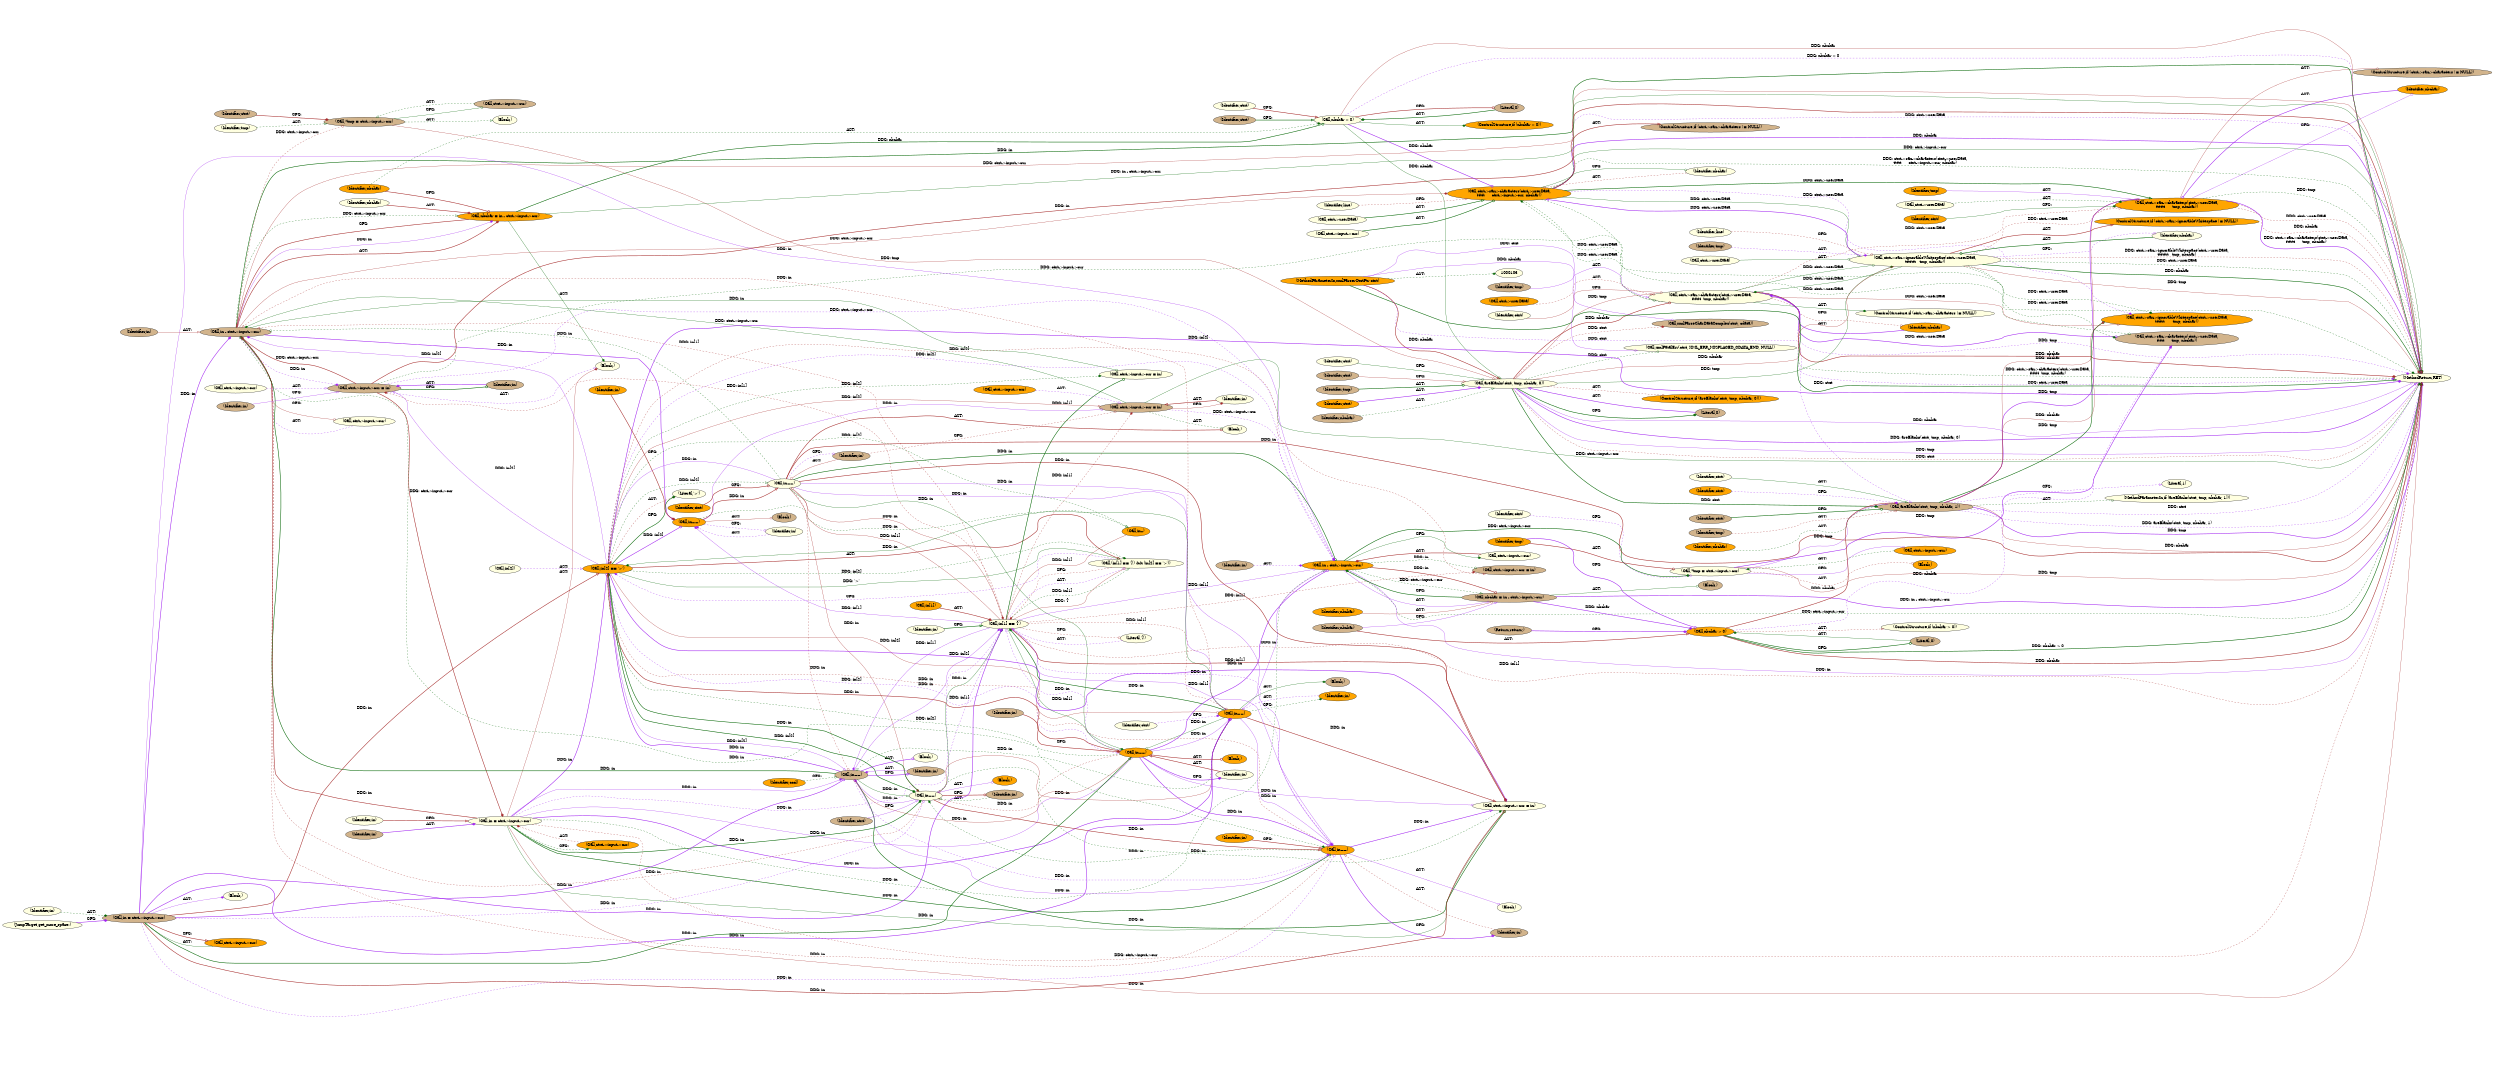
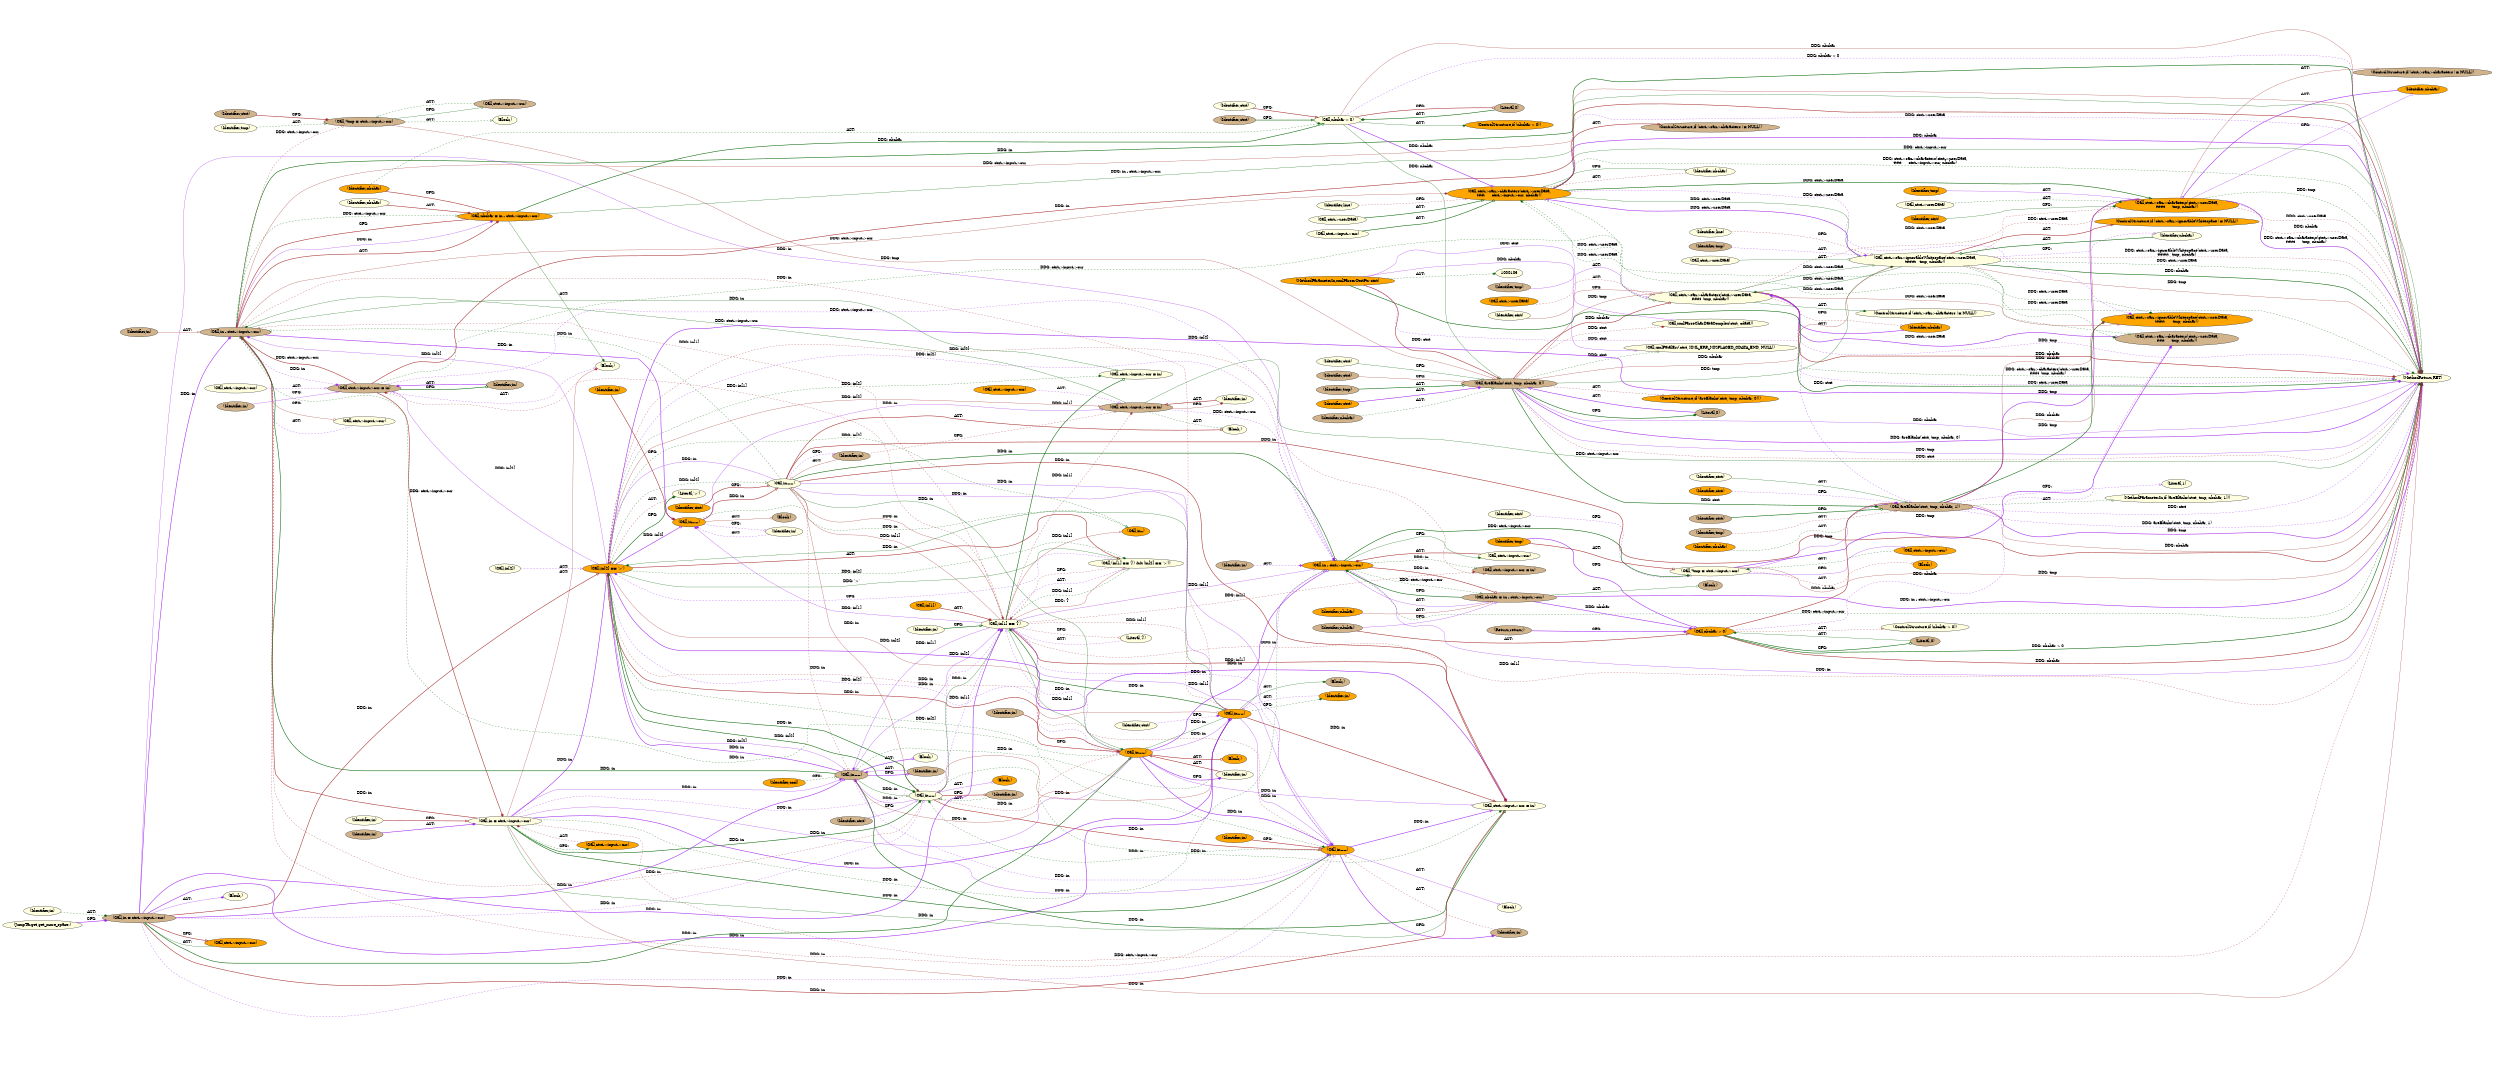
node "(Call,xmlParseCharDataComplex(ctxt, cdata))": fillcolor tan -> lightyellow
edge "(MethodParameterIn,xmlParserCtxtPtr ctxt)" -> "(Call,areBlanks(ctxt, tmp, nbchar, 0))": label "DDG: nbchar" -> "DDG: ctxt"
node "(Call,areBlanks(ctxt, tmp, nbchar, 0))": fillcolor lightyellow -> tan
edge "(Call,in--)" -> "(Call,in[1] == ']')": reversed
